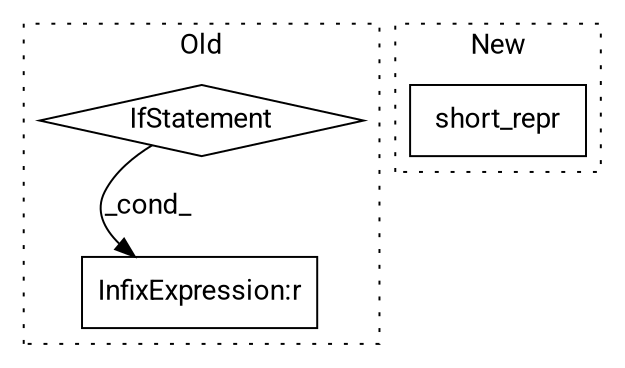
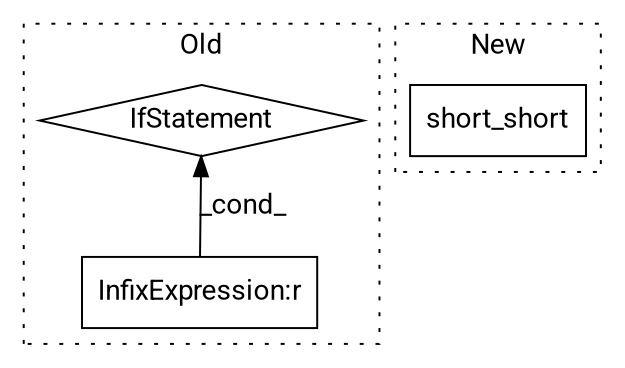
node "short_repr": label "short_repr" -> "short_short"
edge "IfStatement" -> "InfixExpression:r": reversed
